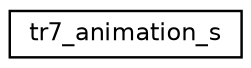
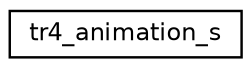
node "tr7_animation_s": label "tr7_animation_s" -> "tr4_animation_s"
